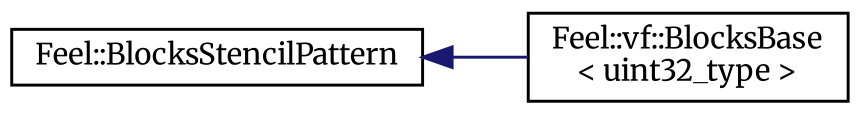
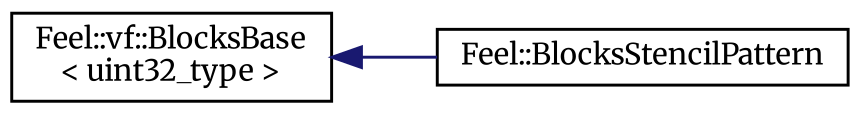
edge "Feel::vf::BlocksBase < uint32_type >" -> "Feel::BlocksStencilPattern": reversed
